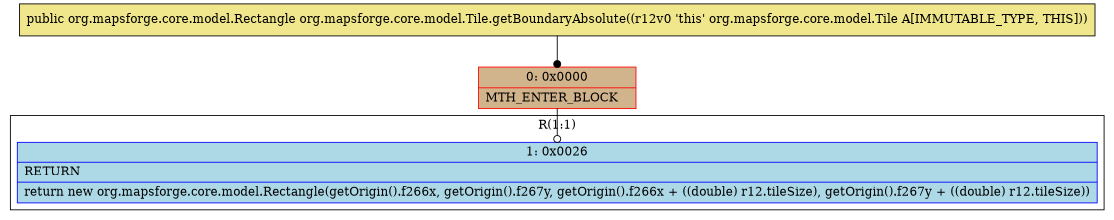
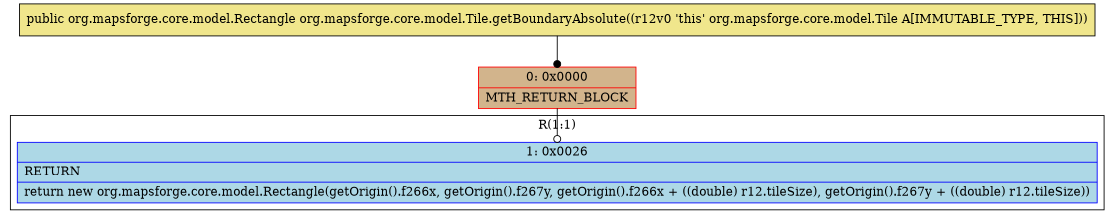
node "0: 0x0000": text "MTH_ENTER_BLOCK" -> "MTH_RETURN_BLOCK"
